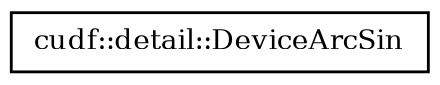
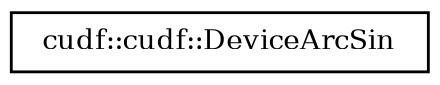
node "cudf::detail::DeviceArcSin": label "cudf::detail::DeviceArcSin" -> "cudf::cudf::DeviceArcSin"
